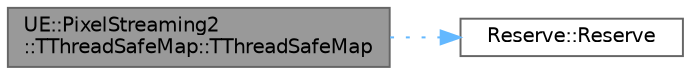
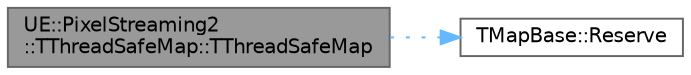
node "Reserve::Reserve": label "Reserve::Reserve" -> "TMapBase::Reserve"
